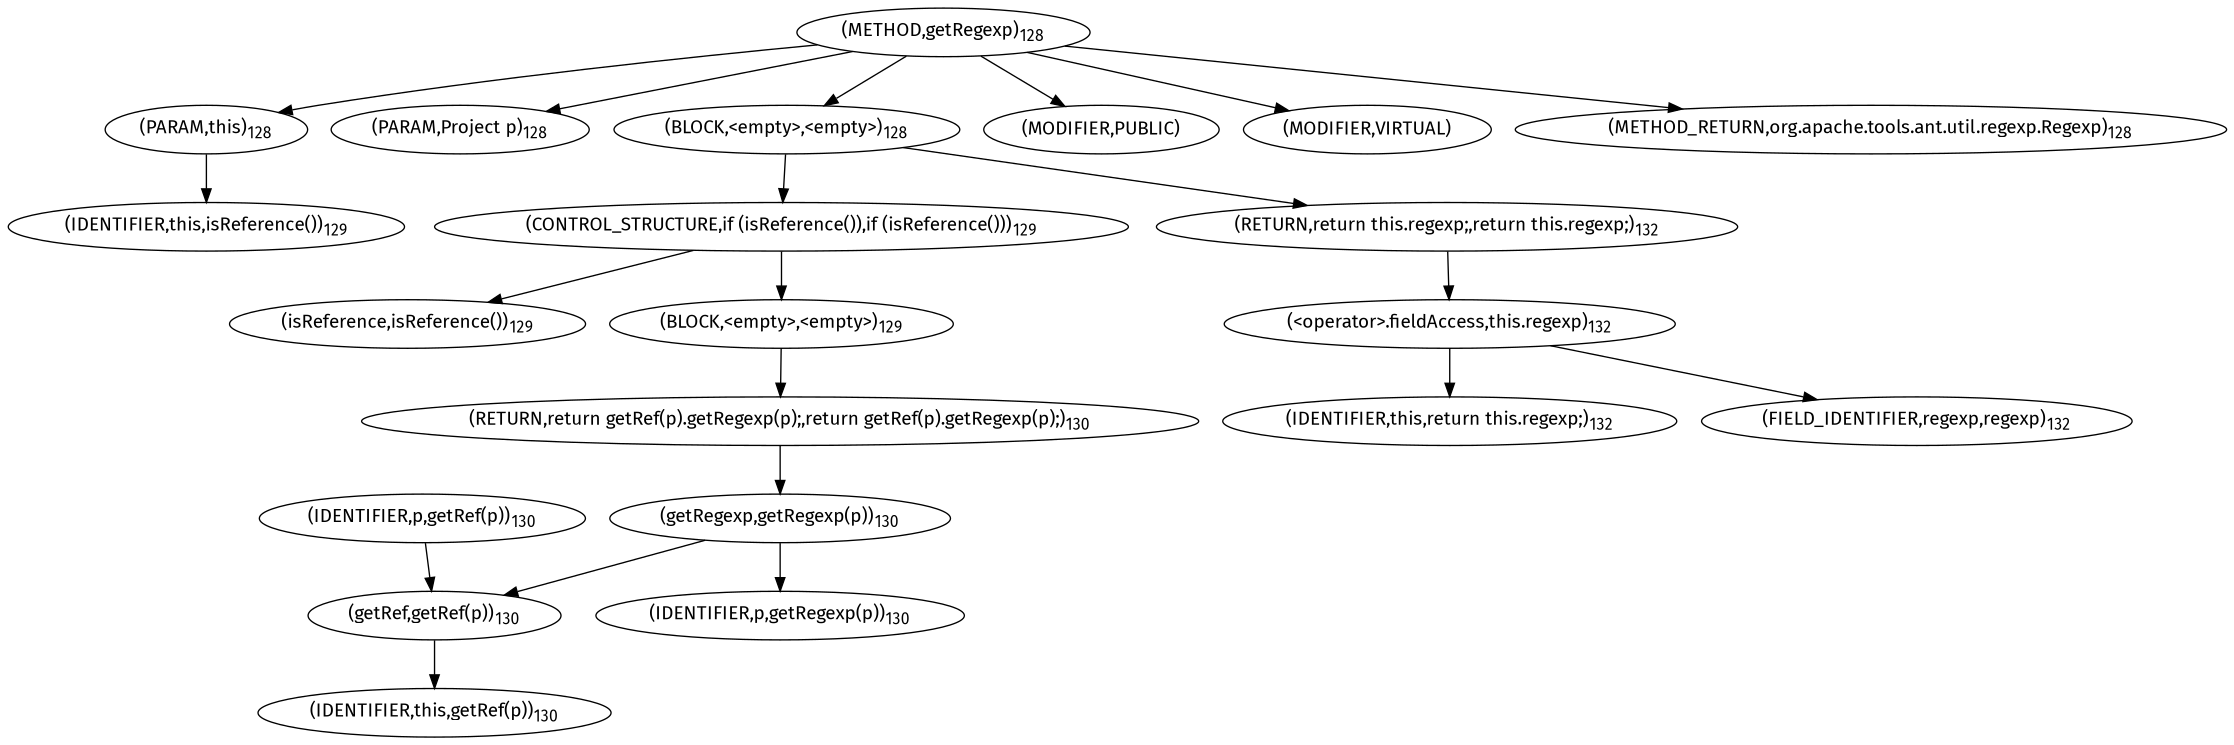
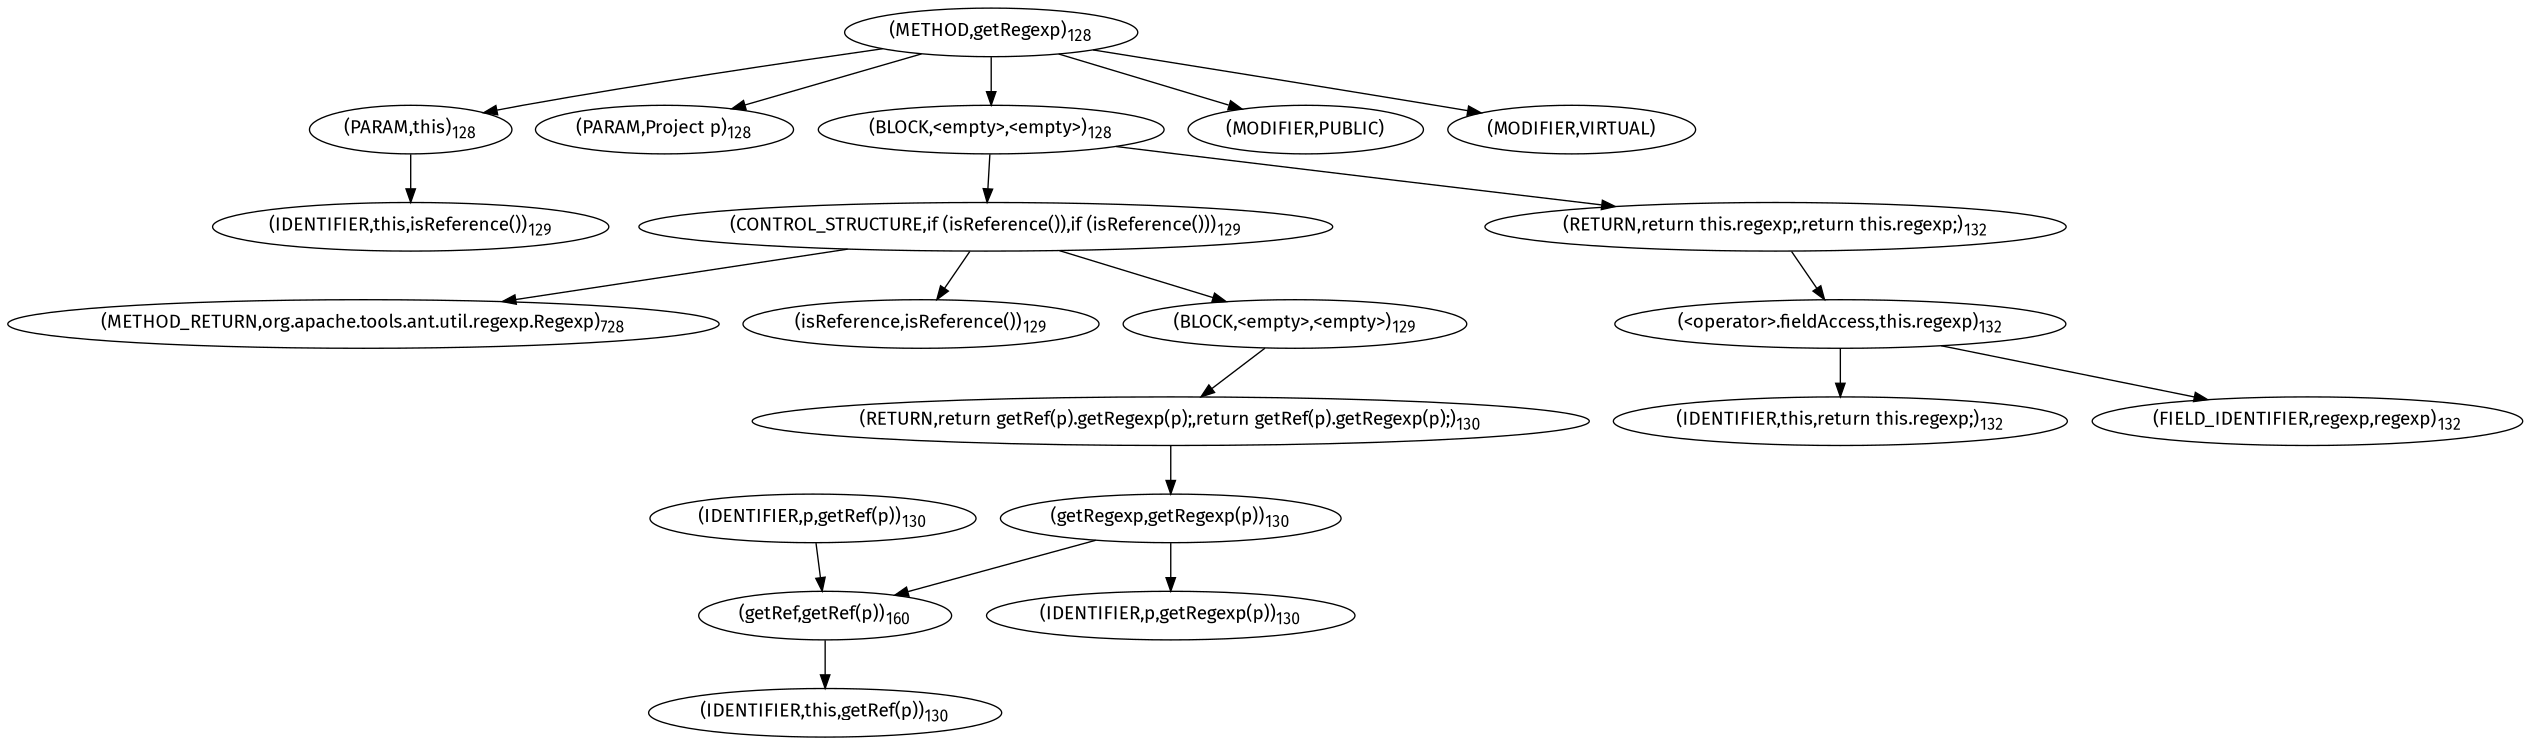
edge "(METHOD,getRegexp)" -> "(METHOD_RETURN,org.apache.tools.ant.util.regexp.Regexp)": now "(CONTROL_STRUCTURE,if (isReference()),if (isReference()))" -> "(METHOD_RETURN,org.apache.tools.ant.util.regexp.Regexp)"
node "(METHOD_RETURN,org.apache.tools.ant.util.regexp.Regexp)": text "128" -> "728"
node "(getRef,getRef(p))": text "130" -> "160"
